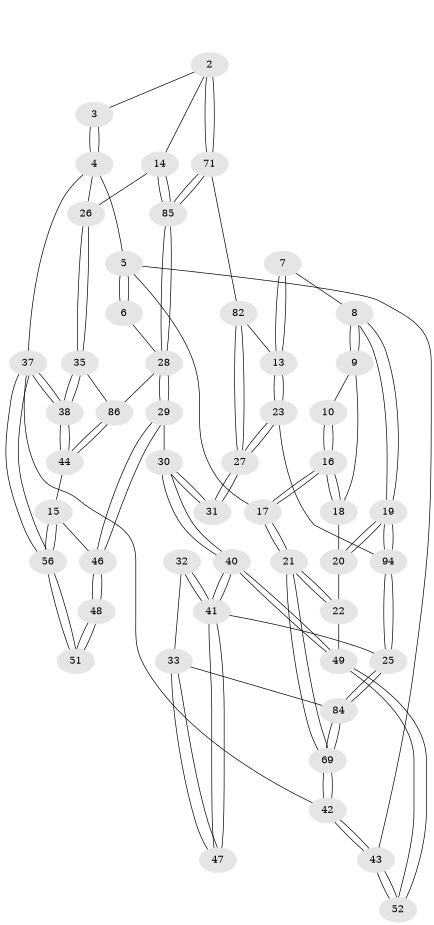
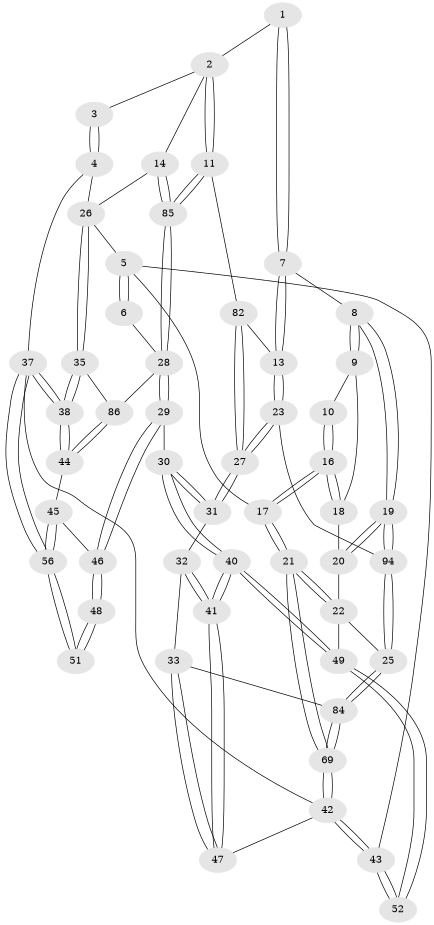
node "1": added
node "71": label "71" -> "11"
edge "4" -- "5": now "26" -- "5"
node "15": label "15" -> "45"
edge "31" -- "32": added
edge "41" -- "25": now "22" -- "25"
edge "42" -- "47": added
